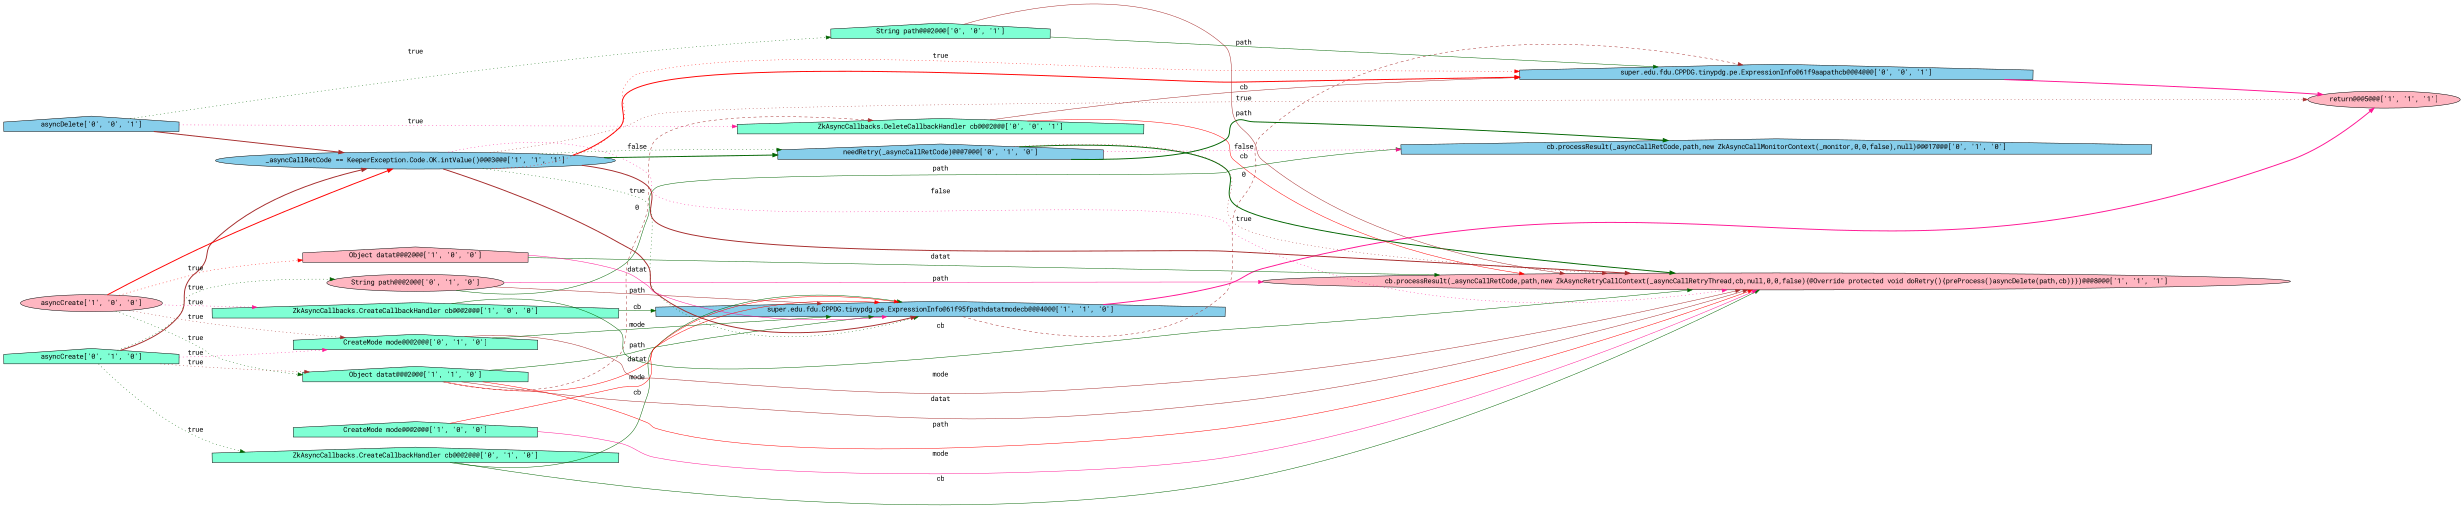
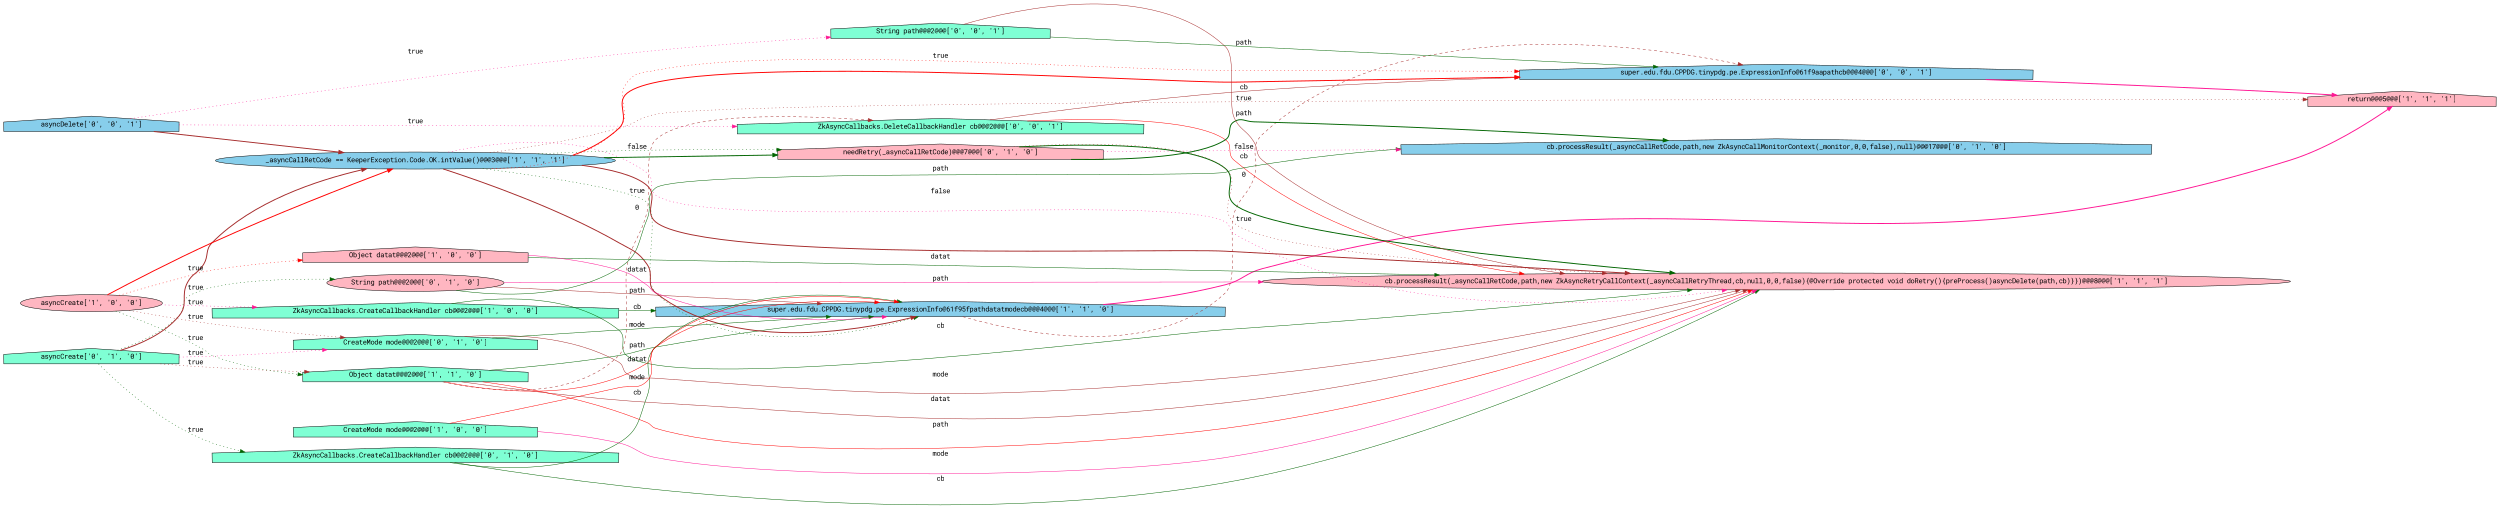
edge "asyncDelete['0', '0', '1']" -> "String path@@@2@@@['0', '0', '1']": color darkgreen -> deeppink
node "return@@@5@@@['1', '1', '1']": shape ellipse -> house
node "needRetry(_asyncCallRetCode)@@@7@@@['0', '1', '0']": fillcolor skyblue -> lightpink
